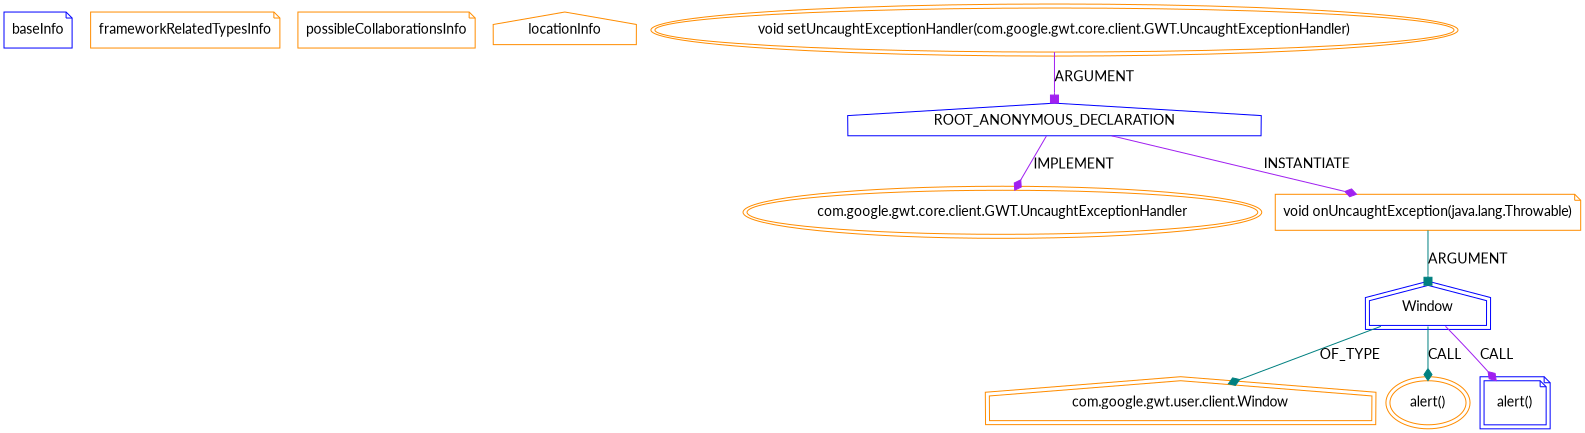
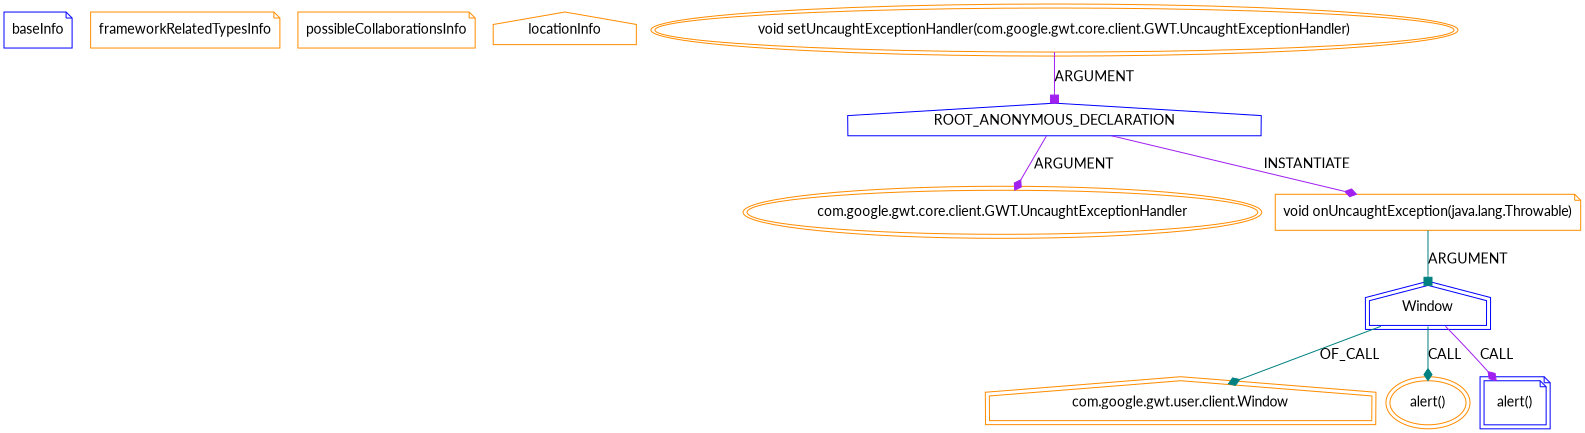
edge "ROOT_ANONYMOUS_DECLARATION" -> "com.google.gwt.core.client.GWT.UncaughtExceptionHandler": label "IMPLEMENT" -> "ARGUMENT"
edge "Window" -> "com.google.gwt.user.client.Window": label "OF_TYPE" -> "OF_CALL"
